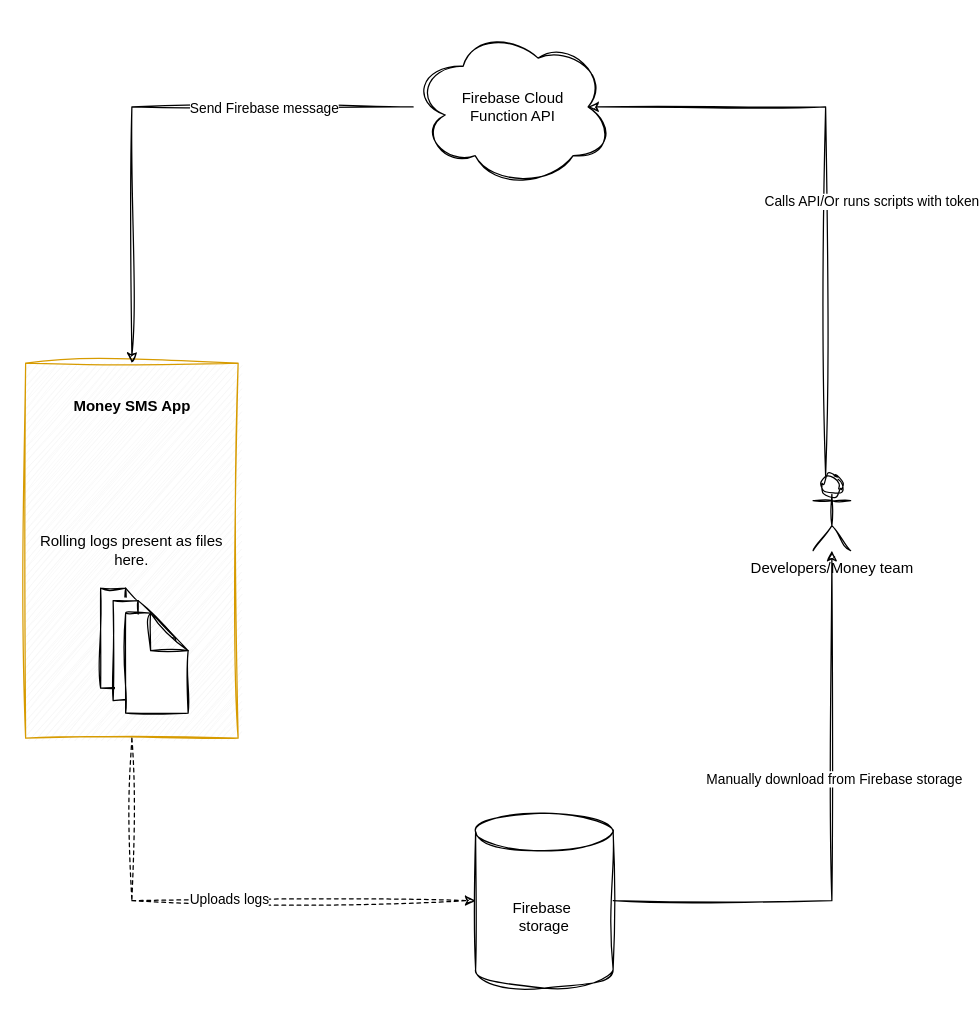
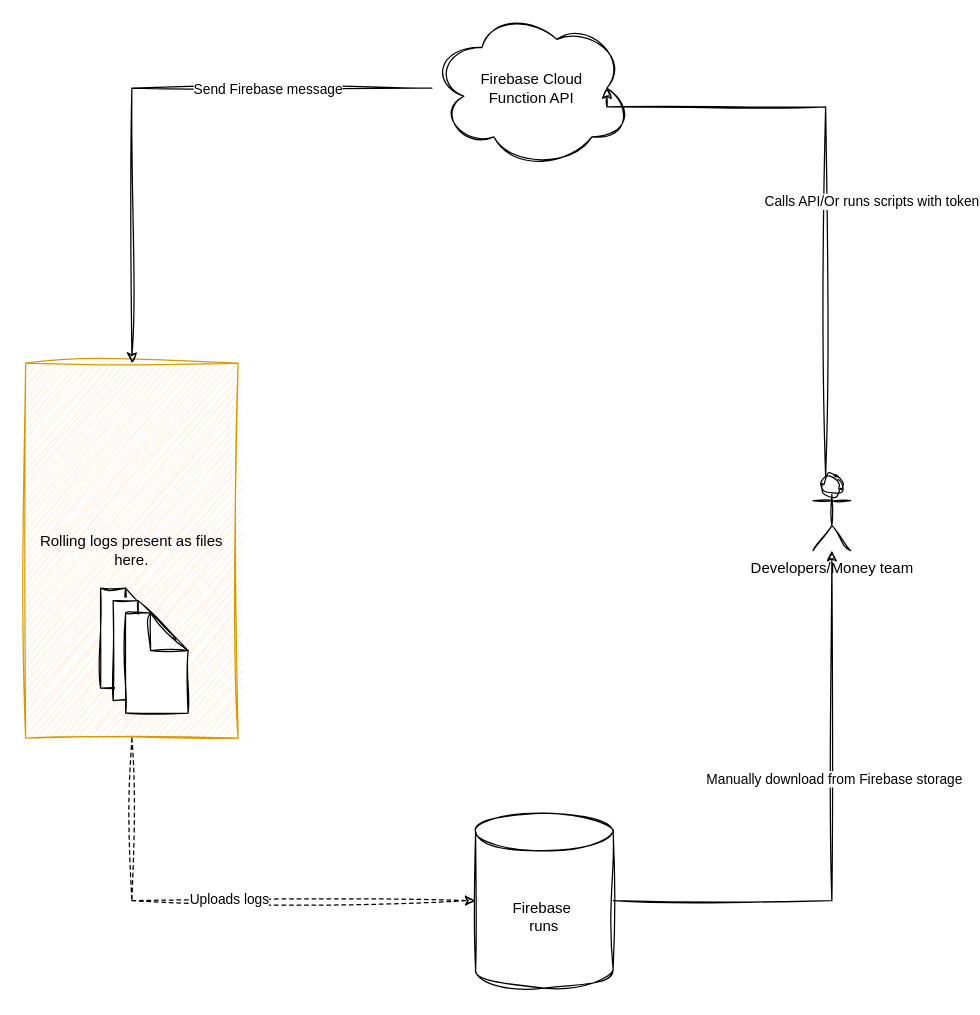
node "Firebase Cloud Function API": moved (513, 107) -> (532, 88)
node "Money SMS App": removed
node "Rolling logs present as files here.": fillcolor #f5f5f5 -> #ffe6cc
node "Firebase storage": label "Firebase storage" -> "Firebase runs"
